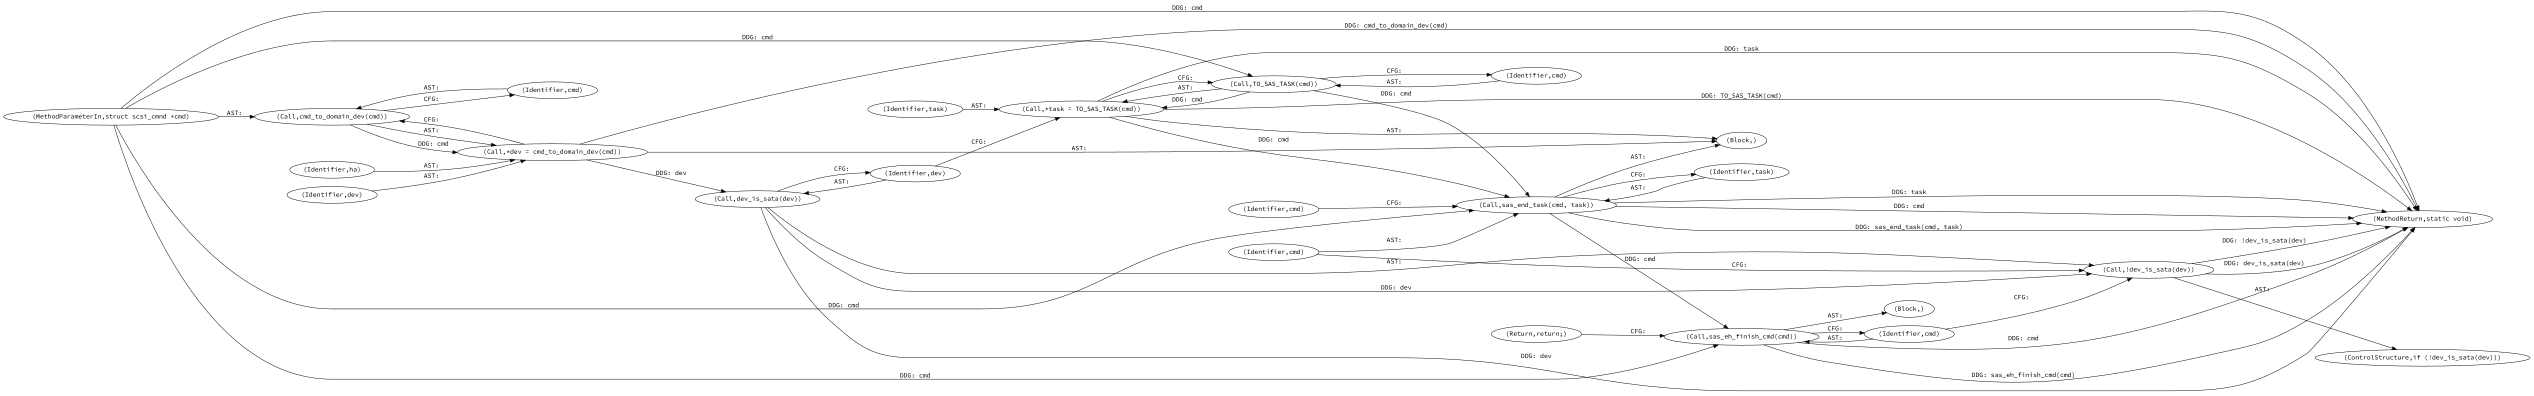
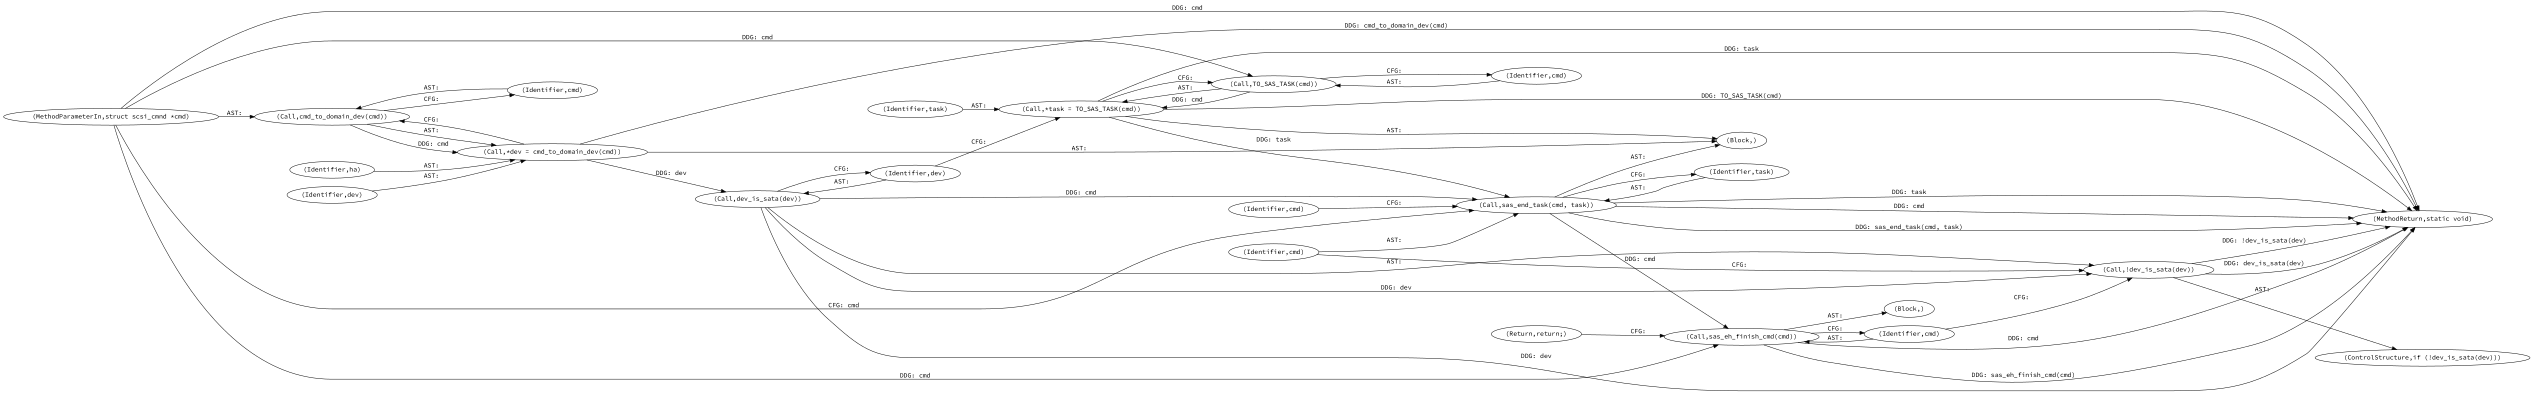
edge "(Call,TO_SAS_TASK(cmd))" -> "(Call,sas_end_task(cmd, task))": now "(Call,dev_is_sata(dev))" -> "(Call,sas_end_task(cmd, task))"
edge "(Call,*task = TO_SAS_TASK(cmd))" -> "(Call,sas_end_task(cmd, task))": label "DDG: cmd" -> "DDG: task"
edge "(MethodParameterIn,struct scsi_cmnd *cmd)" -> "(Call,sas_end_task(cmd, task))": label "DDG: cmd" -> "CFG: cmd"
